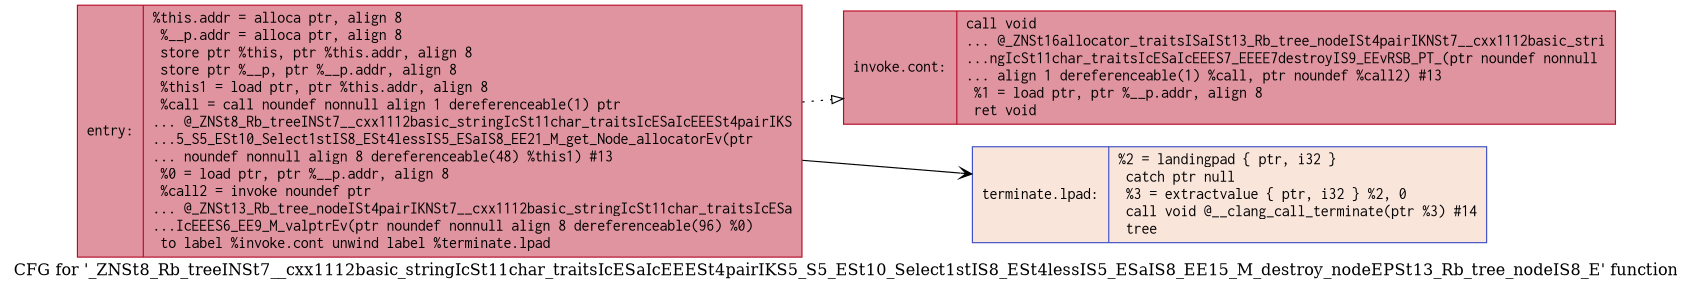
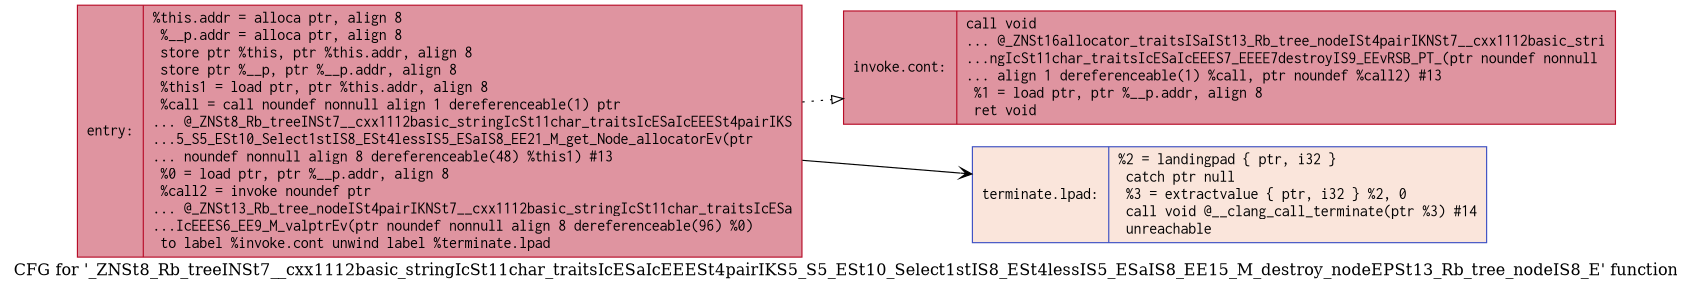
node "terminate.lpad:": text "tree" -> "unreachable"
